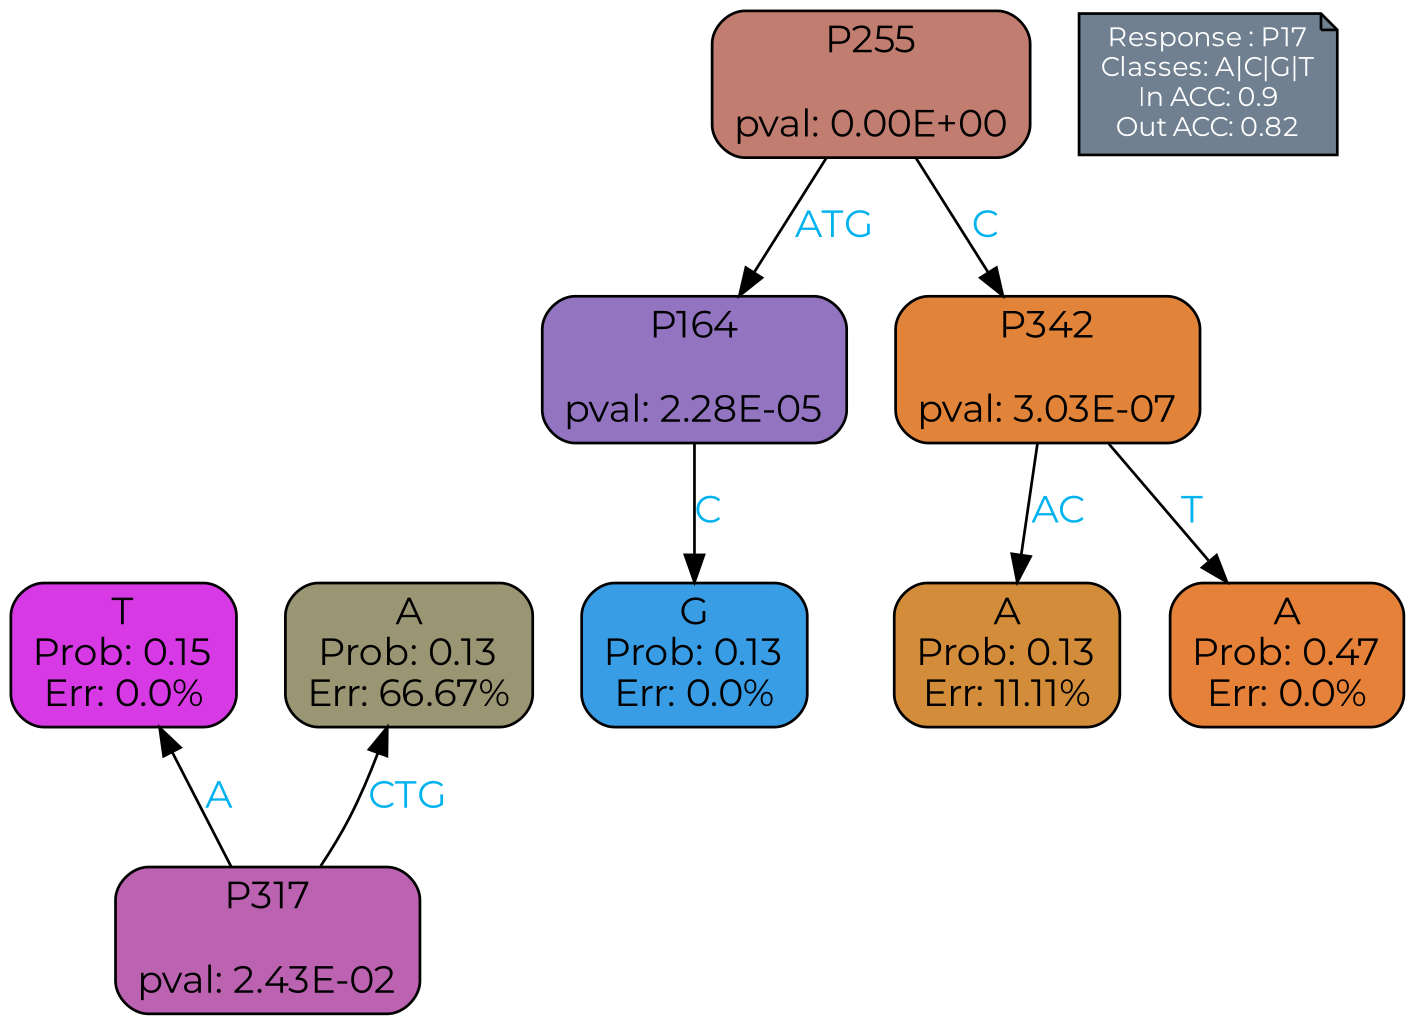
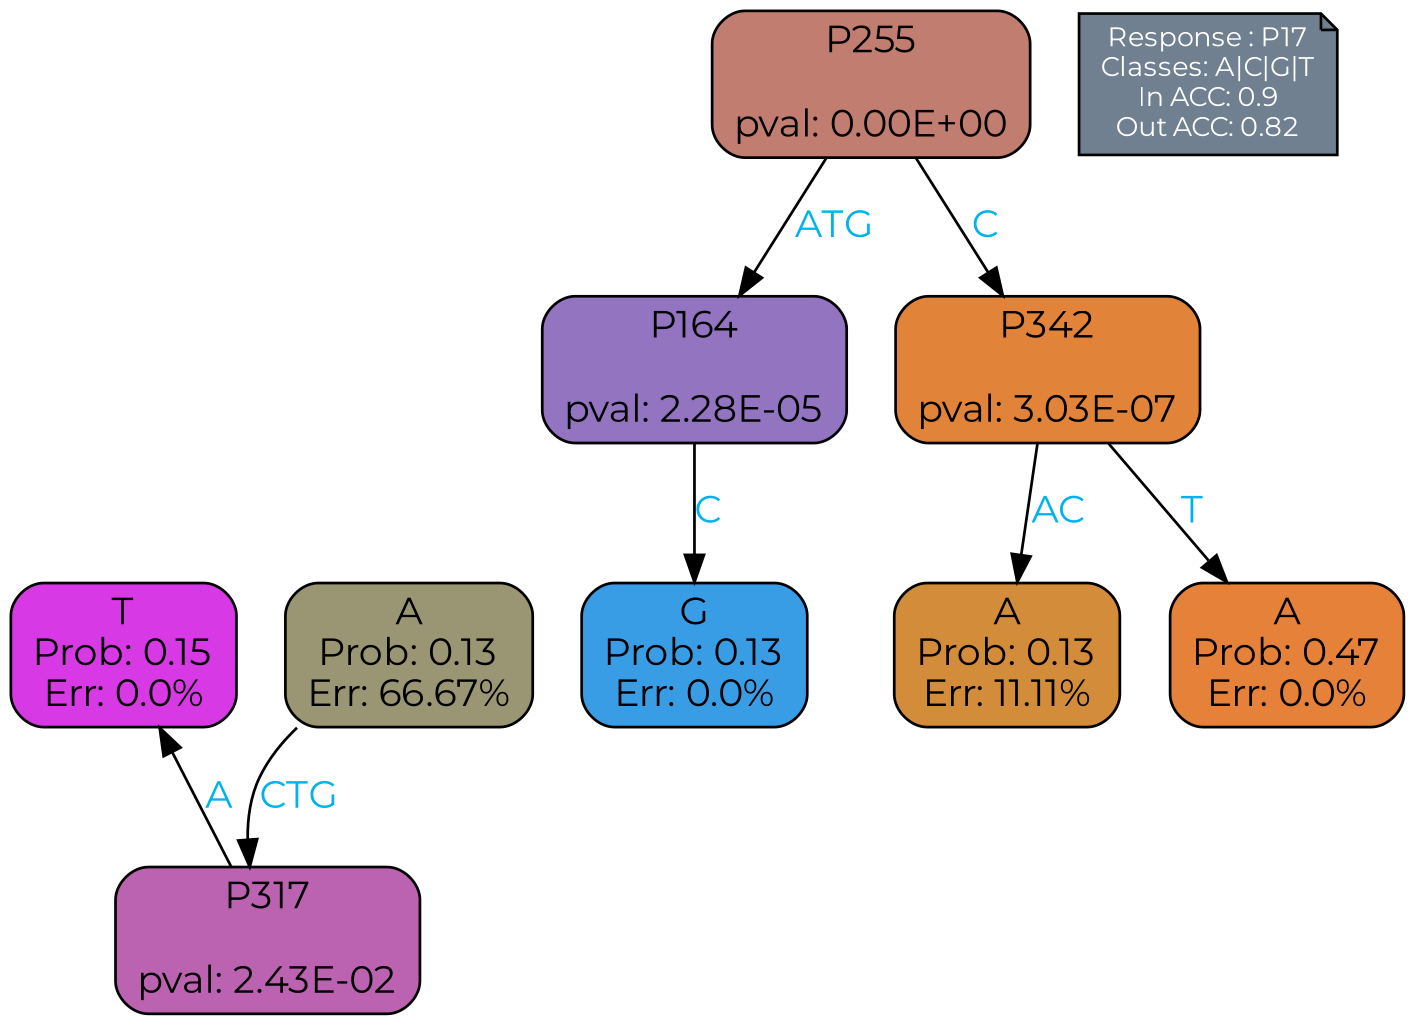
edge "P317 pval: 2.43E-02" -> "A Prob: 0.13 Err: 66.67%": reversed
